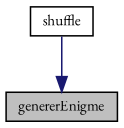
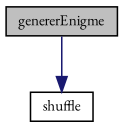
edge "shuffle" -> "genererEnigme": reversed
